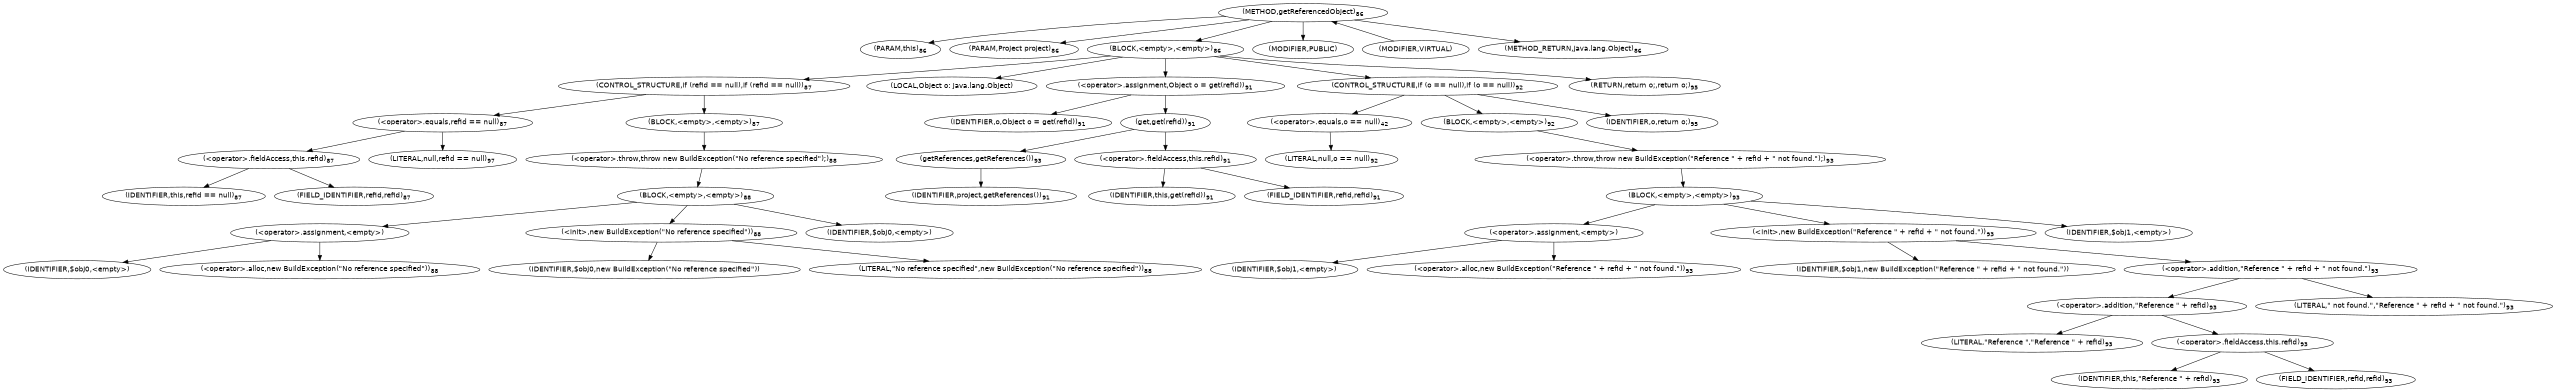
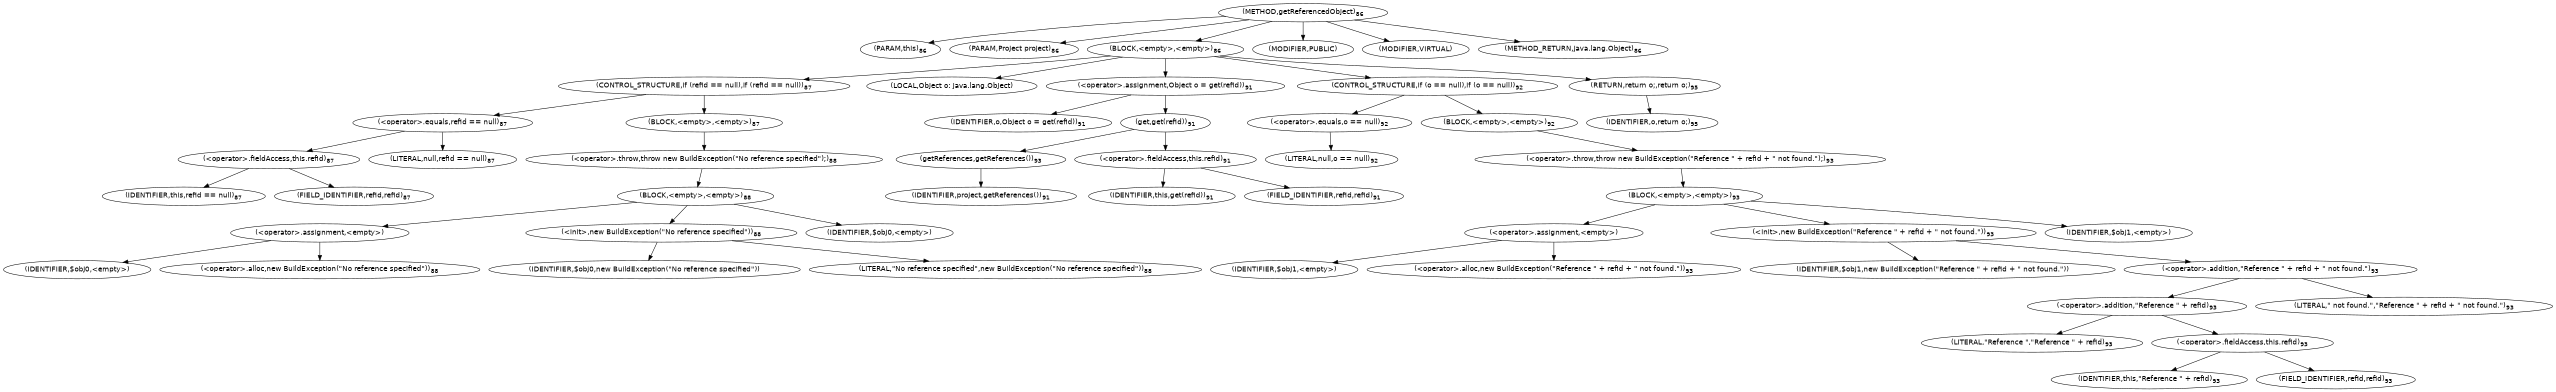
edge "(MODIFIER,VIRTUAL)" -> "(METHOD,getReferencedObject)": reversed
edge "(CONTROL_STRUCTURE,if (o == null),if (o == null))" -> "(IDENTIFIER,o,return o;)": now "(RETURN,return o;,return o;)" -> "(IDENTIFIER,o,return o;)"
node "(<operator>.equals,o == null)": text "42" -> "92"
node "(LITERAL,null,refid == null)": text "97" -> "87"
